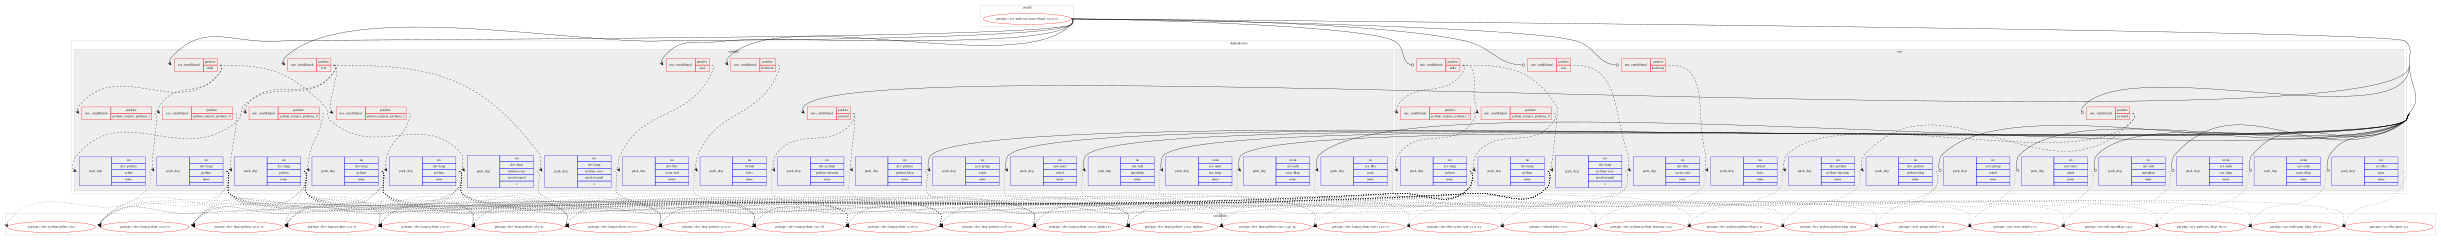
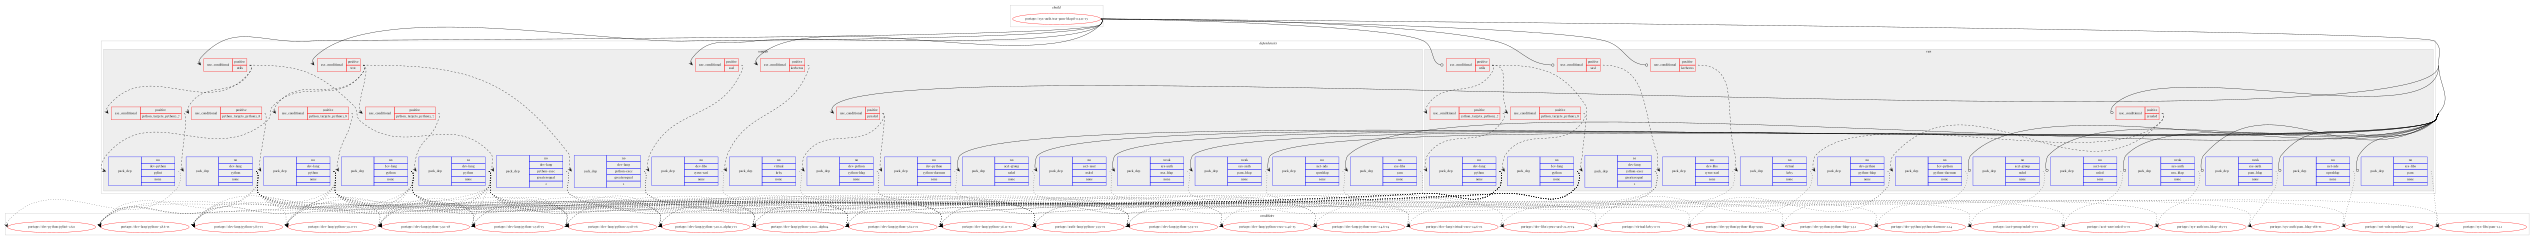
node "portage://dev-lang/python-3.7.9-r1": label "portage://dev-lang/python-3.7.9-r1" -> "portage://auth-lang/python-3.7.9-r1"
node "portage://dev-lang/python-exec-2.4.6-r3": added
node "portage://dev-lang/python-exec-2.4.6-r2": label "portage://dev-lang/python-exec-2.4.6-r2" -> "portage://dev-lang/virtual-exec-2.4.6-r2"
